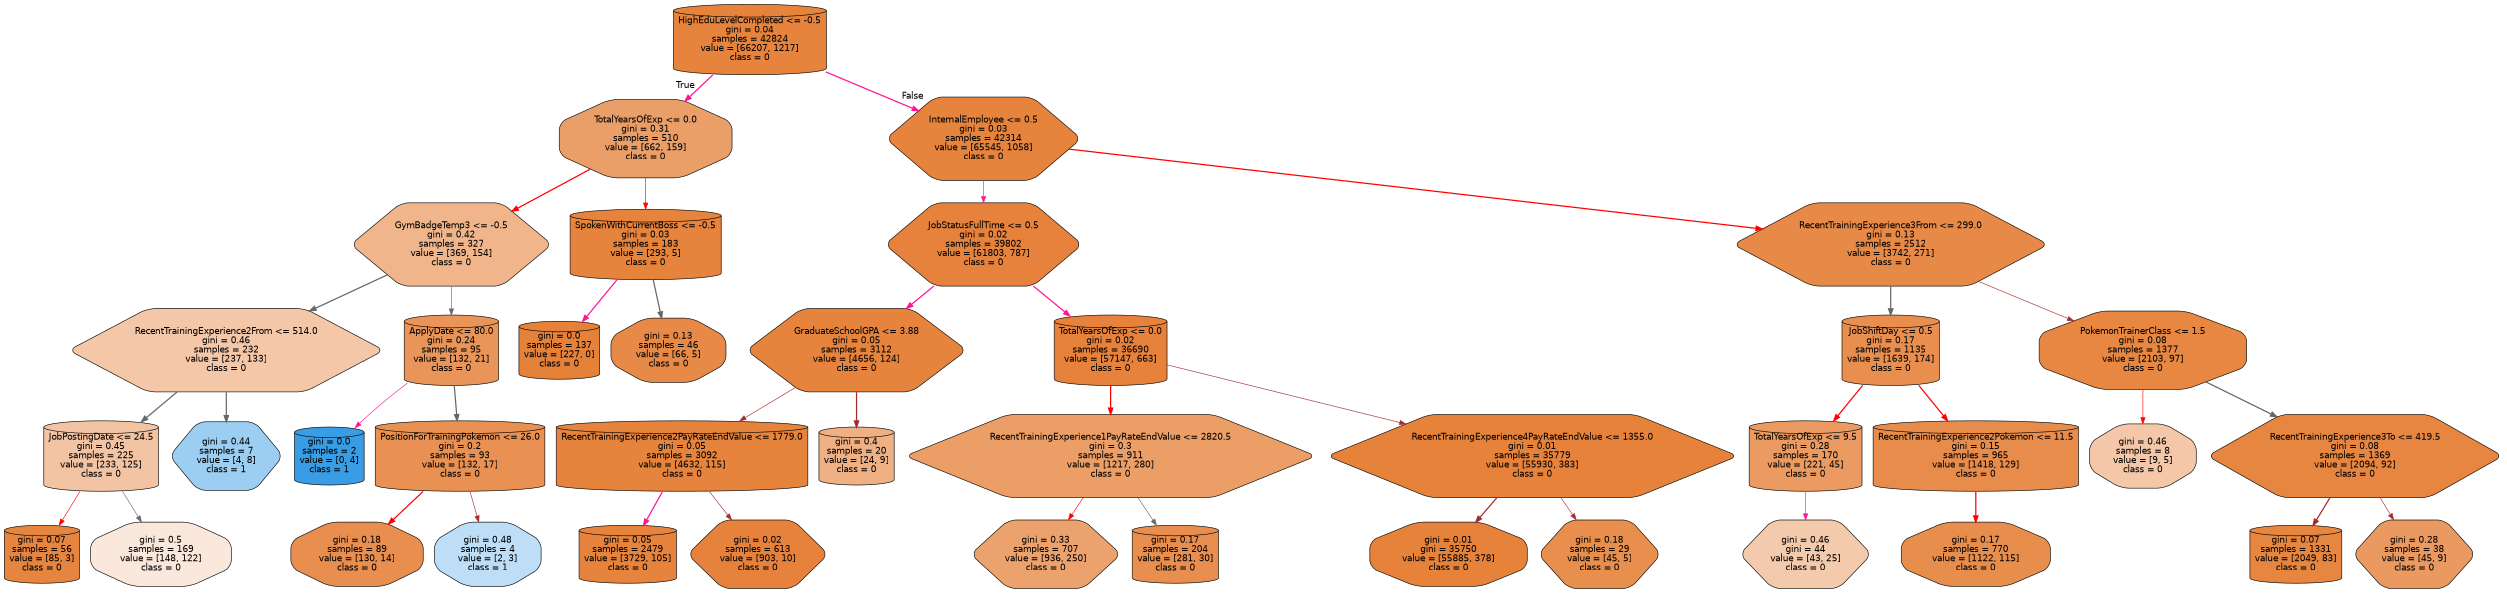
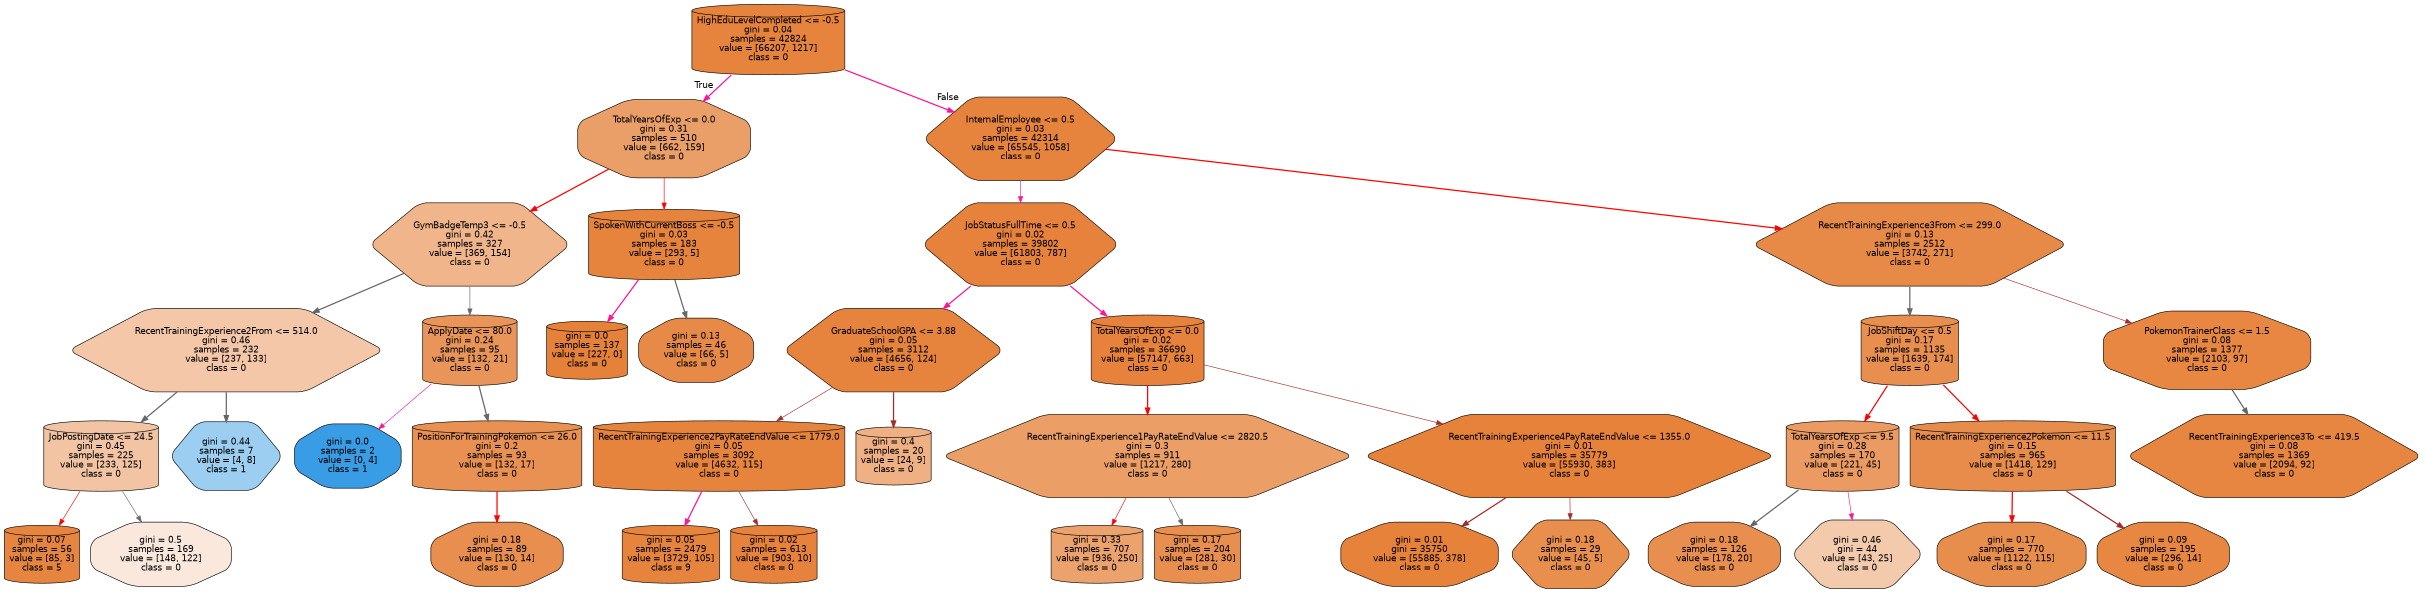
node "gini = 0.0 samples = 2 value = [0, 4] class = 1": shape cylinder -> octagon
node "gini = 0.46 samples = 8 value = [9, 5] class = 0": removed
node "gini = 0.07 samples = 56 value = [85, 3] class = 0": label "gini = 0.07 samples = 56 value = [85, 3] class = 0" -> "gini = 0.07 samples = 56 value = [85, 3] class = 5"
node "gini = 0.48 samples = 4 value = [2, 3] class = 1": removed
node "gini = 0.05 samples = 2479 value = [3729, 105] class = 0": label "gini = 0.05 samples = 2479 value = [3729, 105] class = 0" -> "gini = 0.05 samples = 2479 value = [3729, 105] class = 9"
node "gini = 0.02 samples = 613 value = [903, 10] class = 0": shape hexagon -> cylinder
node "gini = 0.33 samples = 707 value = [936, 250] class = 0": shape hexagon -> cylinder
node "gini = 0.18 samples = 126 value = [178, 20] class = 0": added
node "gini = 0.09 samples = 195 value = [296, 14] class = 0": added
node "gini = 0.07 samples = 1331 value = [2049, 83] class = 0": removed
node "gini = 0.28 samples = 38 value = [45, 9] class = 0": removed
